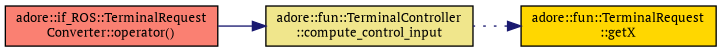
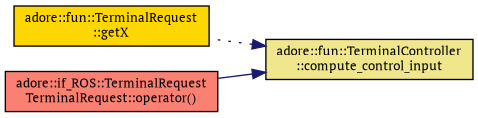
node "adore::if_ROS::TerminalRequest Converter::operator()": label "adore::if_ROS::TerminalRequest Converter::operator()" -> "adore::if_ROS::TerminalRequest TerminalRequest::operator()"
edge "adore::fun::TerminalController ::compute_control_input" -> "adore::fun::TerminalRequest ::getX": reversed
